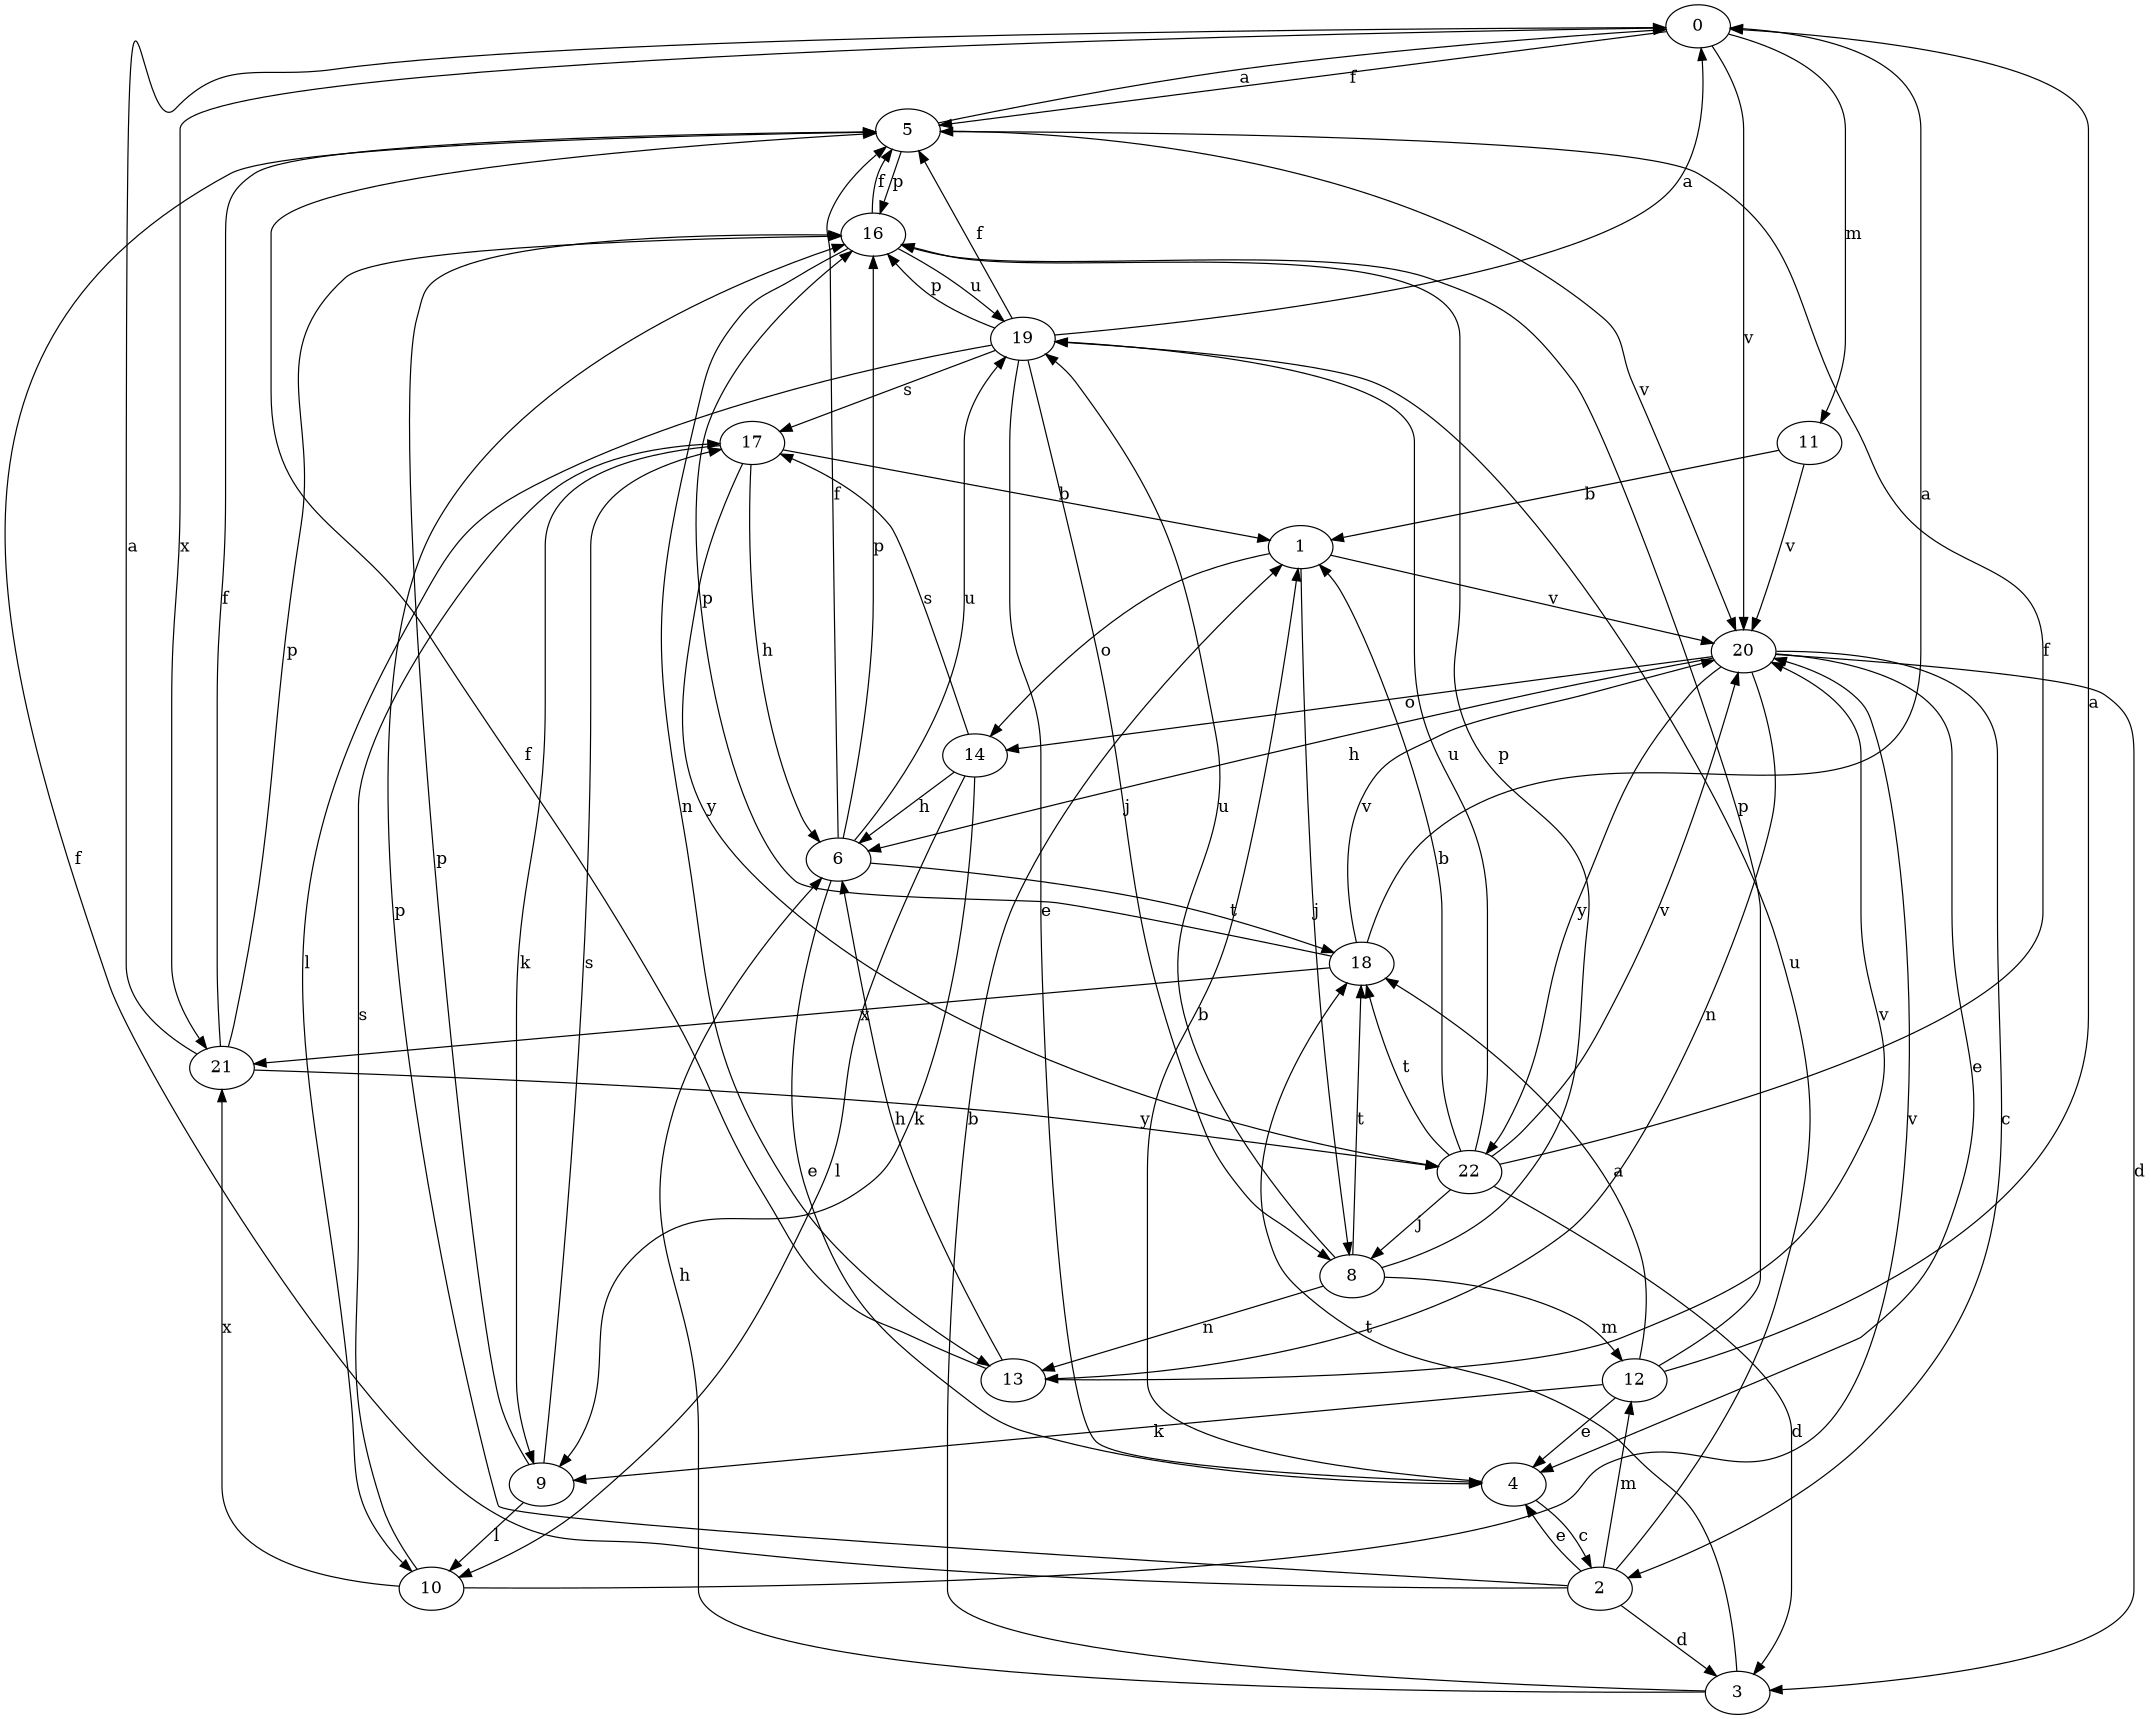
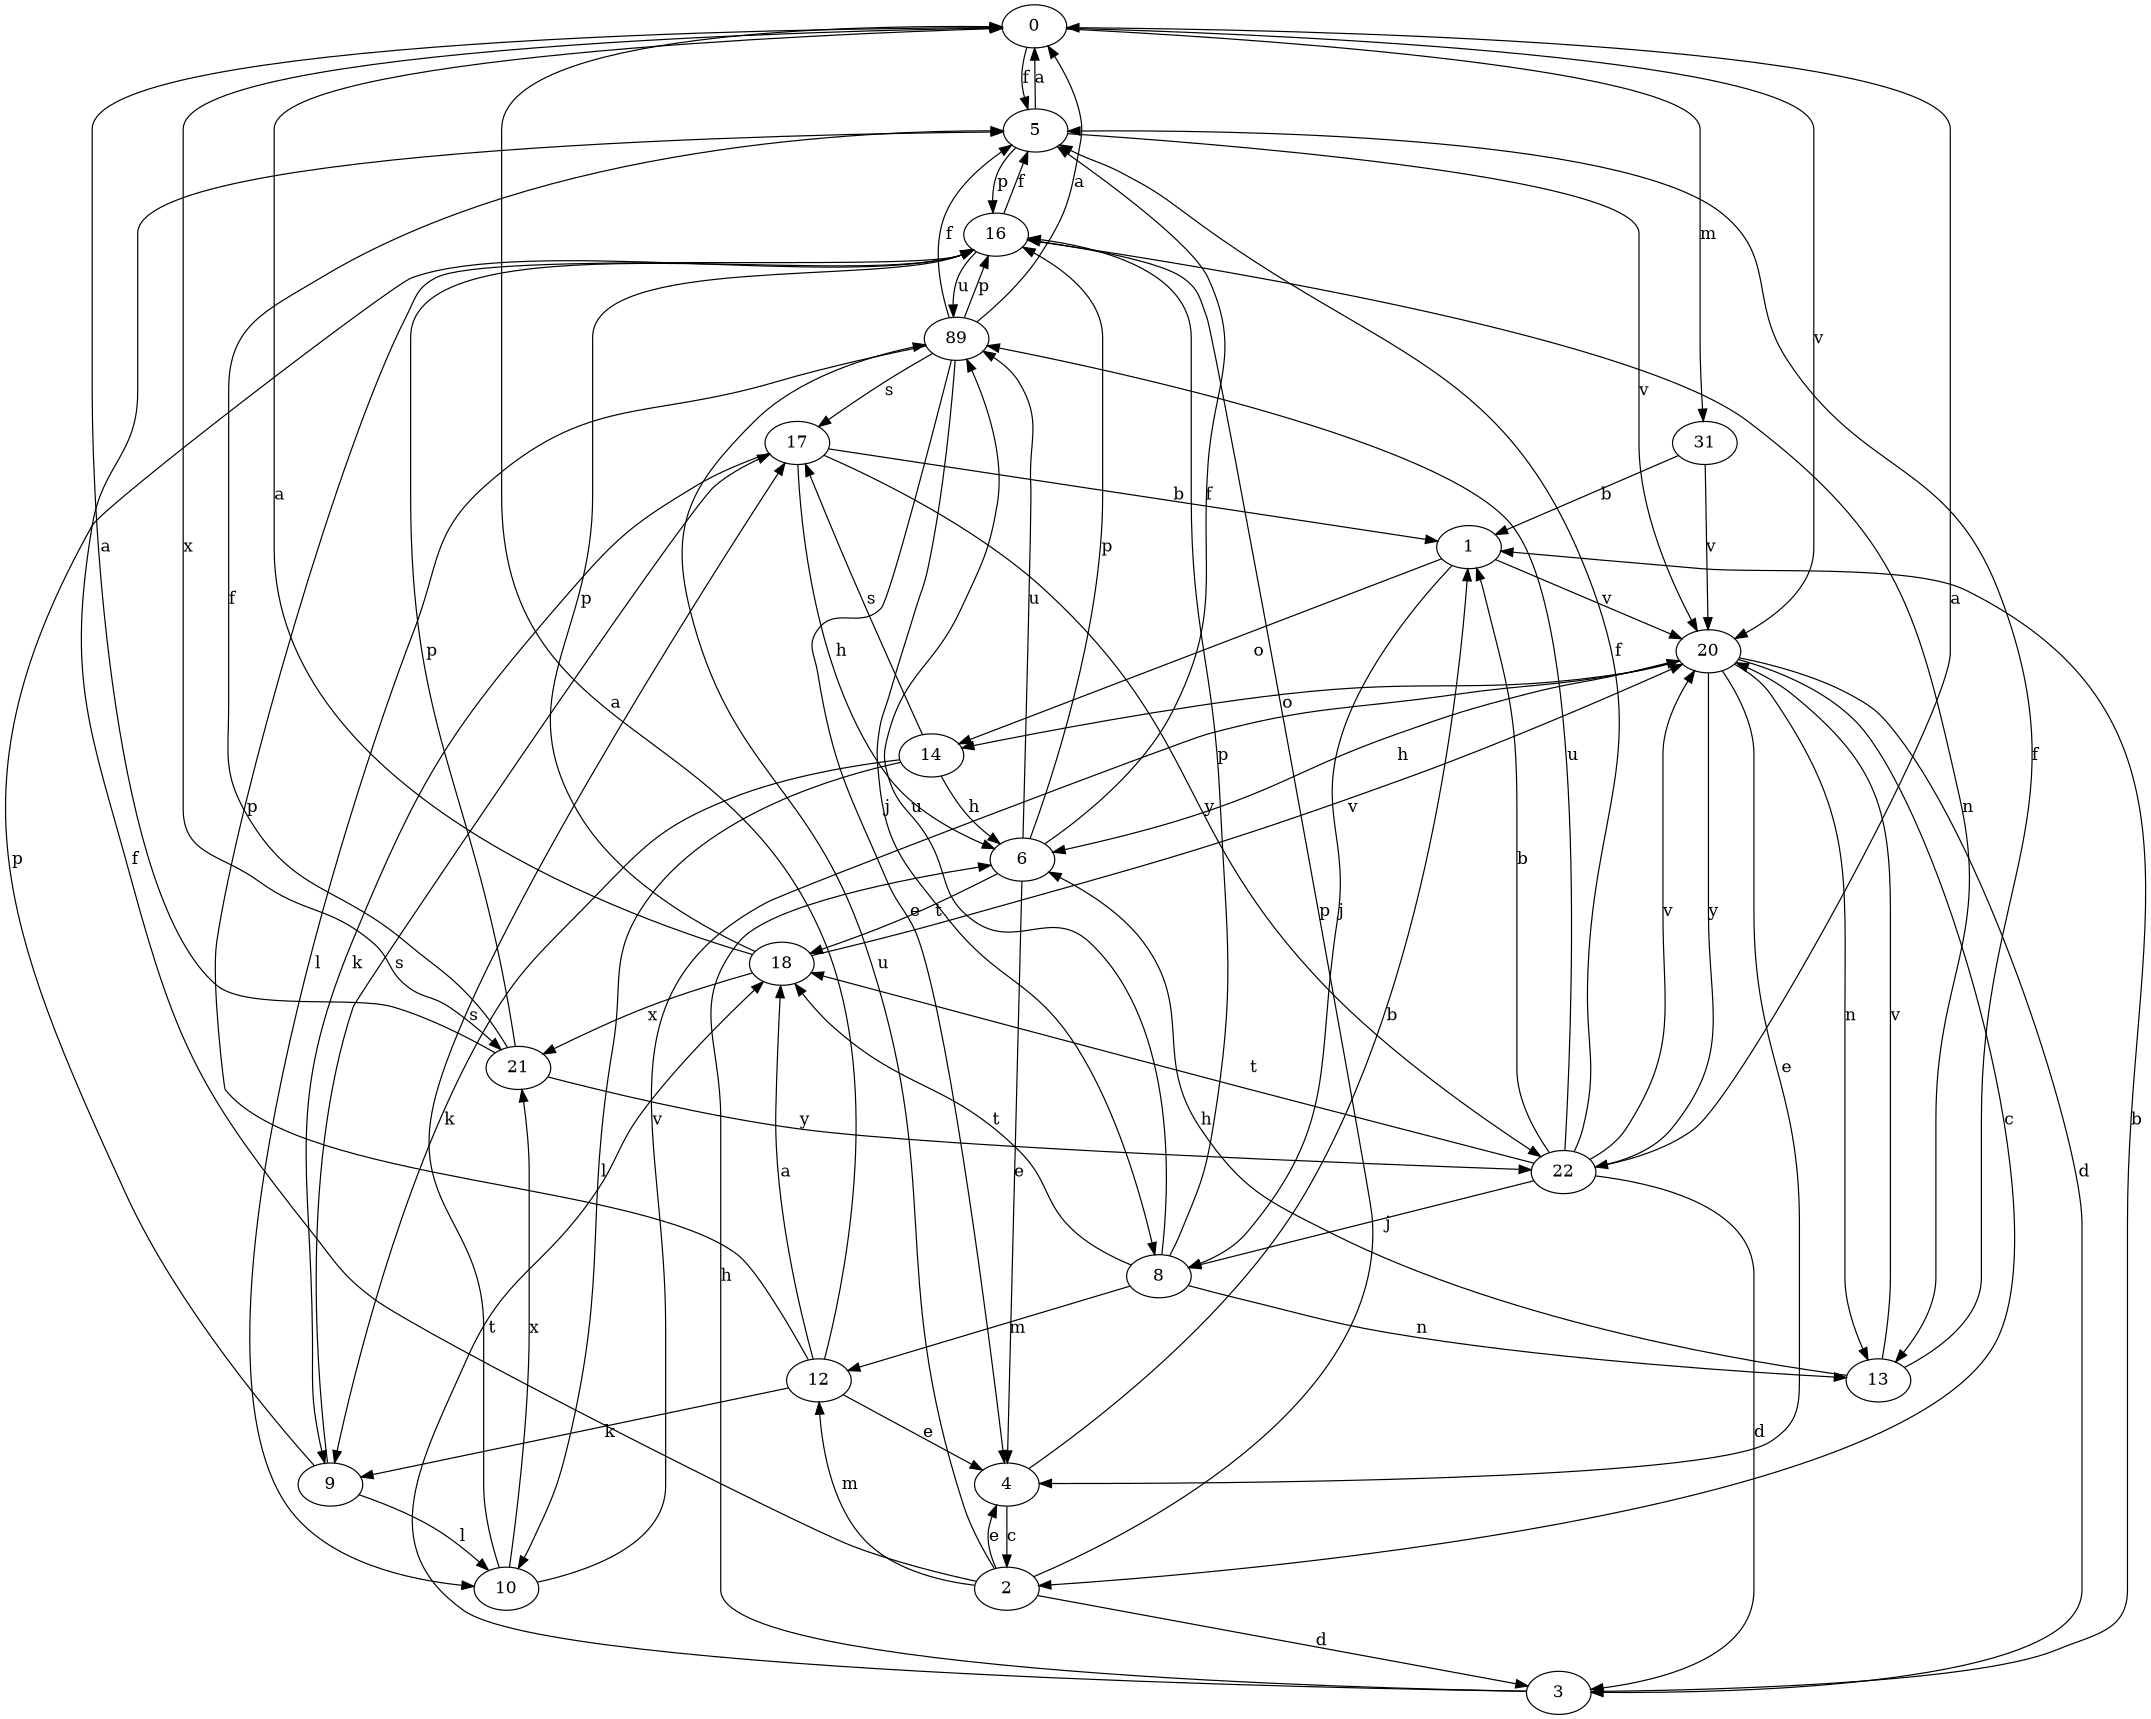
edge "22" -> "0": added, label "a"
node "19": label "19" -> "89"
node "11": label "11" -> "31"
